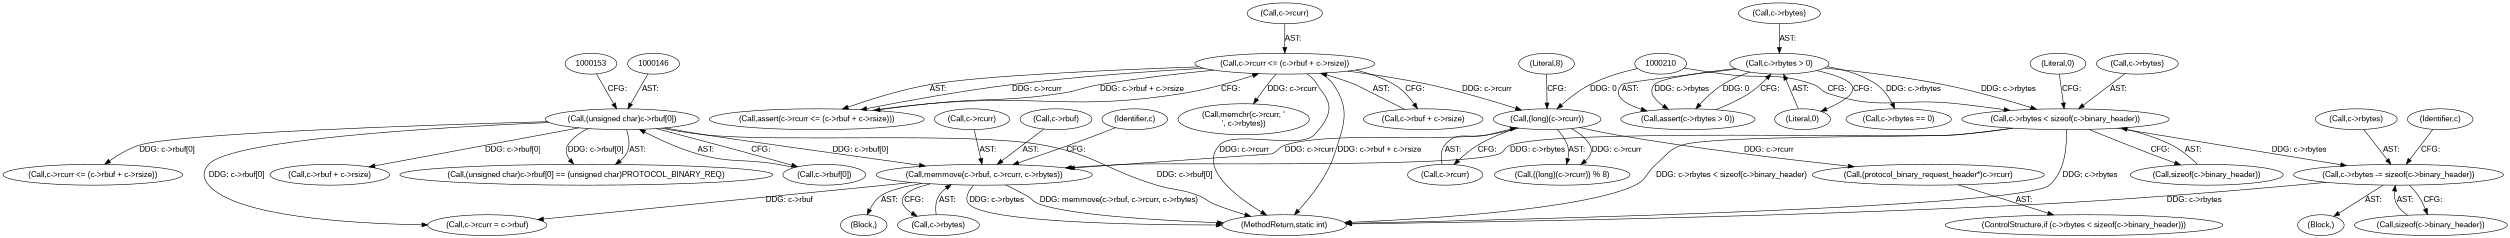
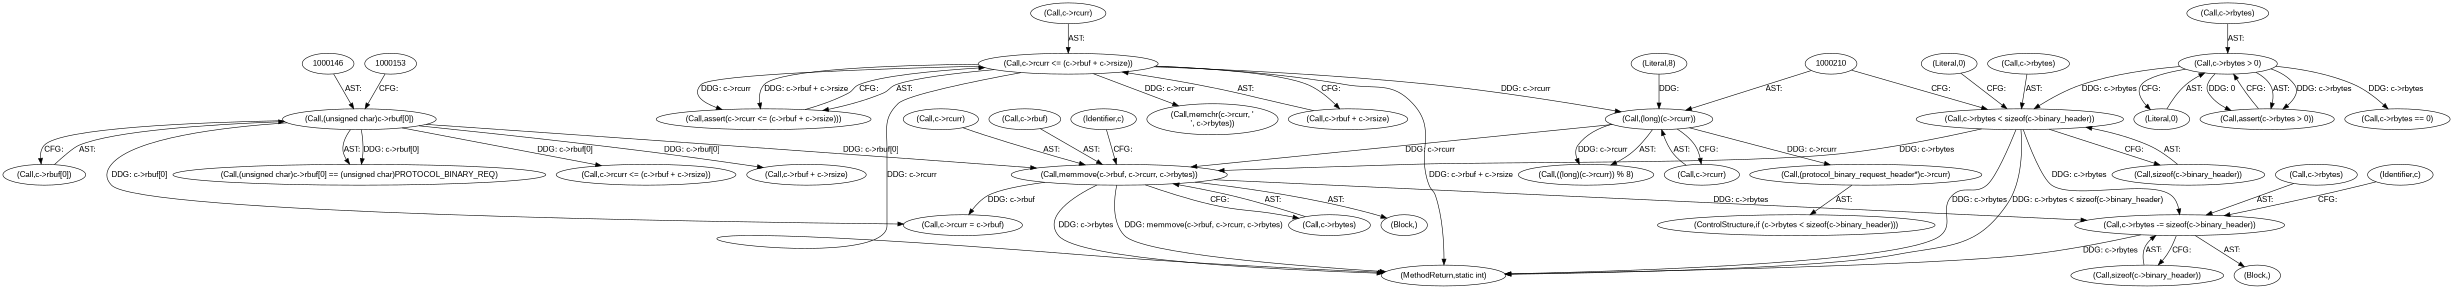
edge "(Literal,8)" -> "(Call,(long)(c->rcurr))": label "CFG: " -> "DDG: "
edge "1000210" -> "(Call,(long)(c->rcurr))": label "DDG: 0" -> "AST: "
edge "(Call,(unsigned char)c->rbuf[0])" -> "(MethodReturn,static int)": removed, label "DDG: c->rbuf[0]"
edge "(Call,memmove(c->rbuf, c->rcurr, c->rbytes))" -> "(Call,c->rbytes -= sizeof(c->binary_header))": added, label "DDG: c->rbytes"
